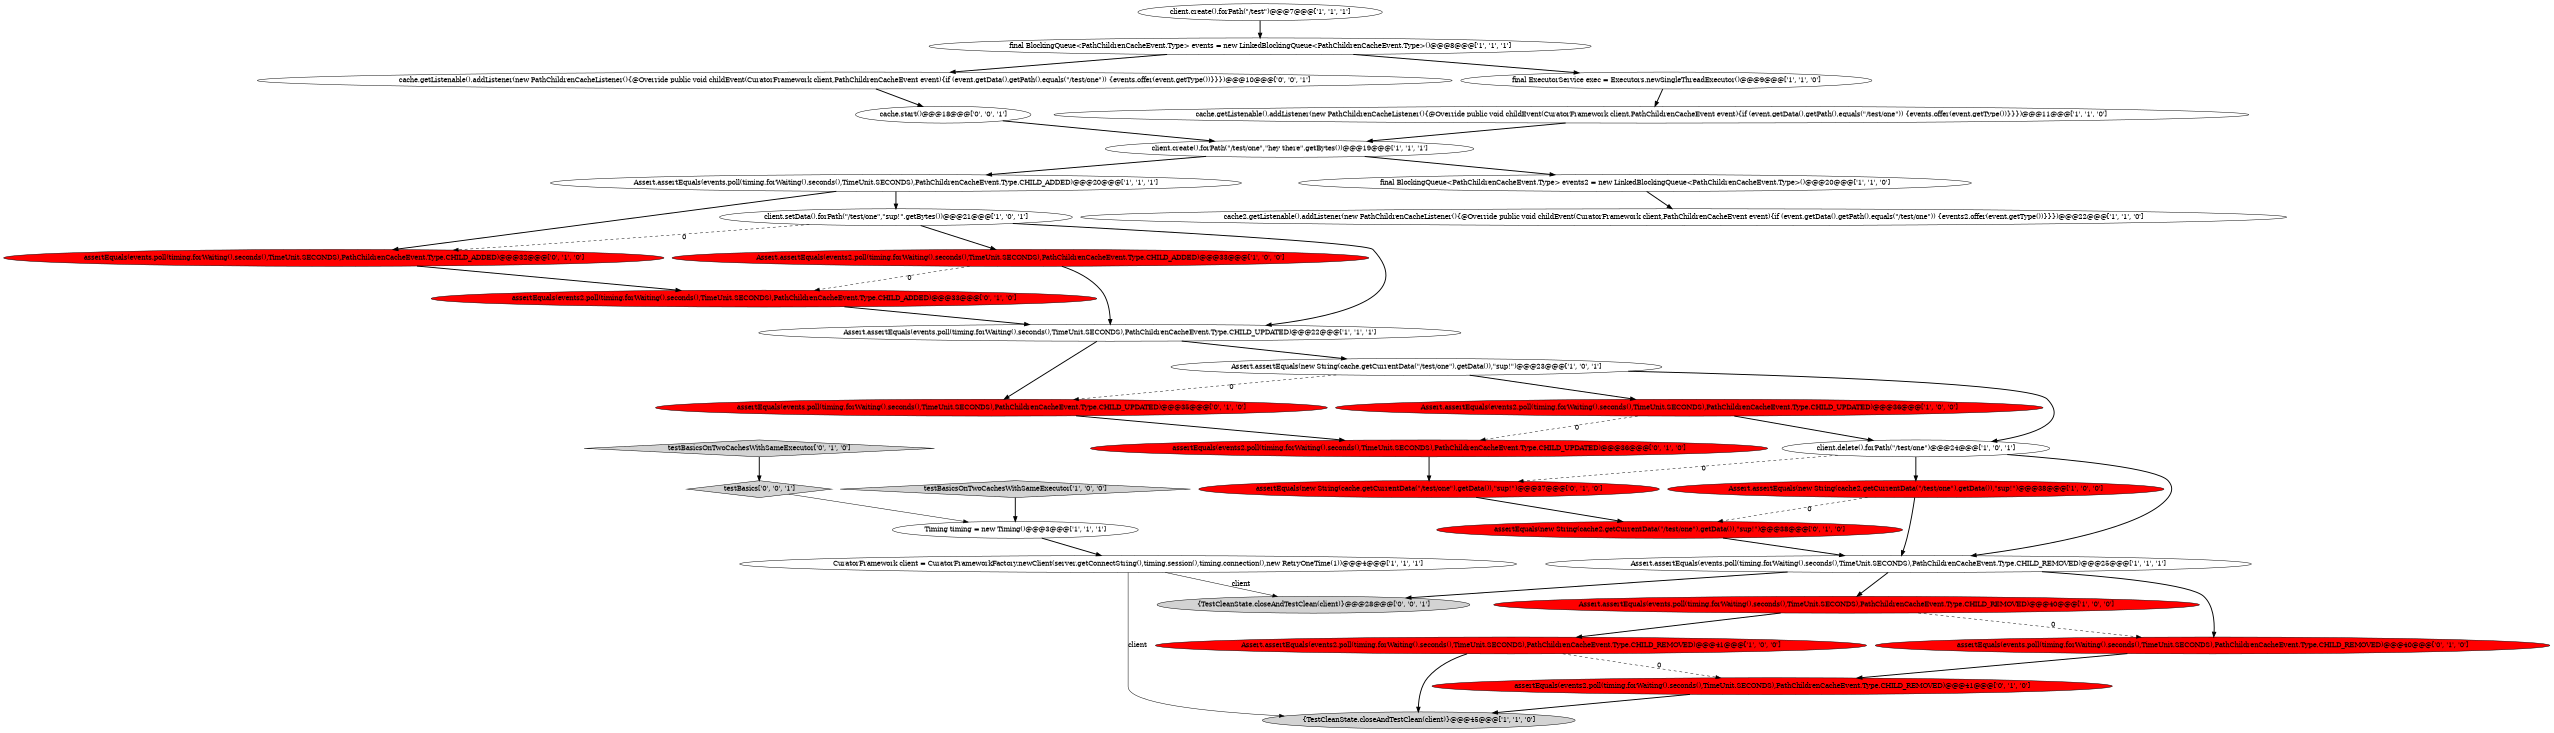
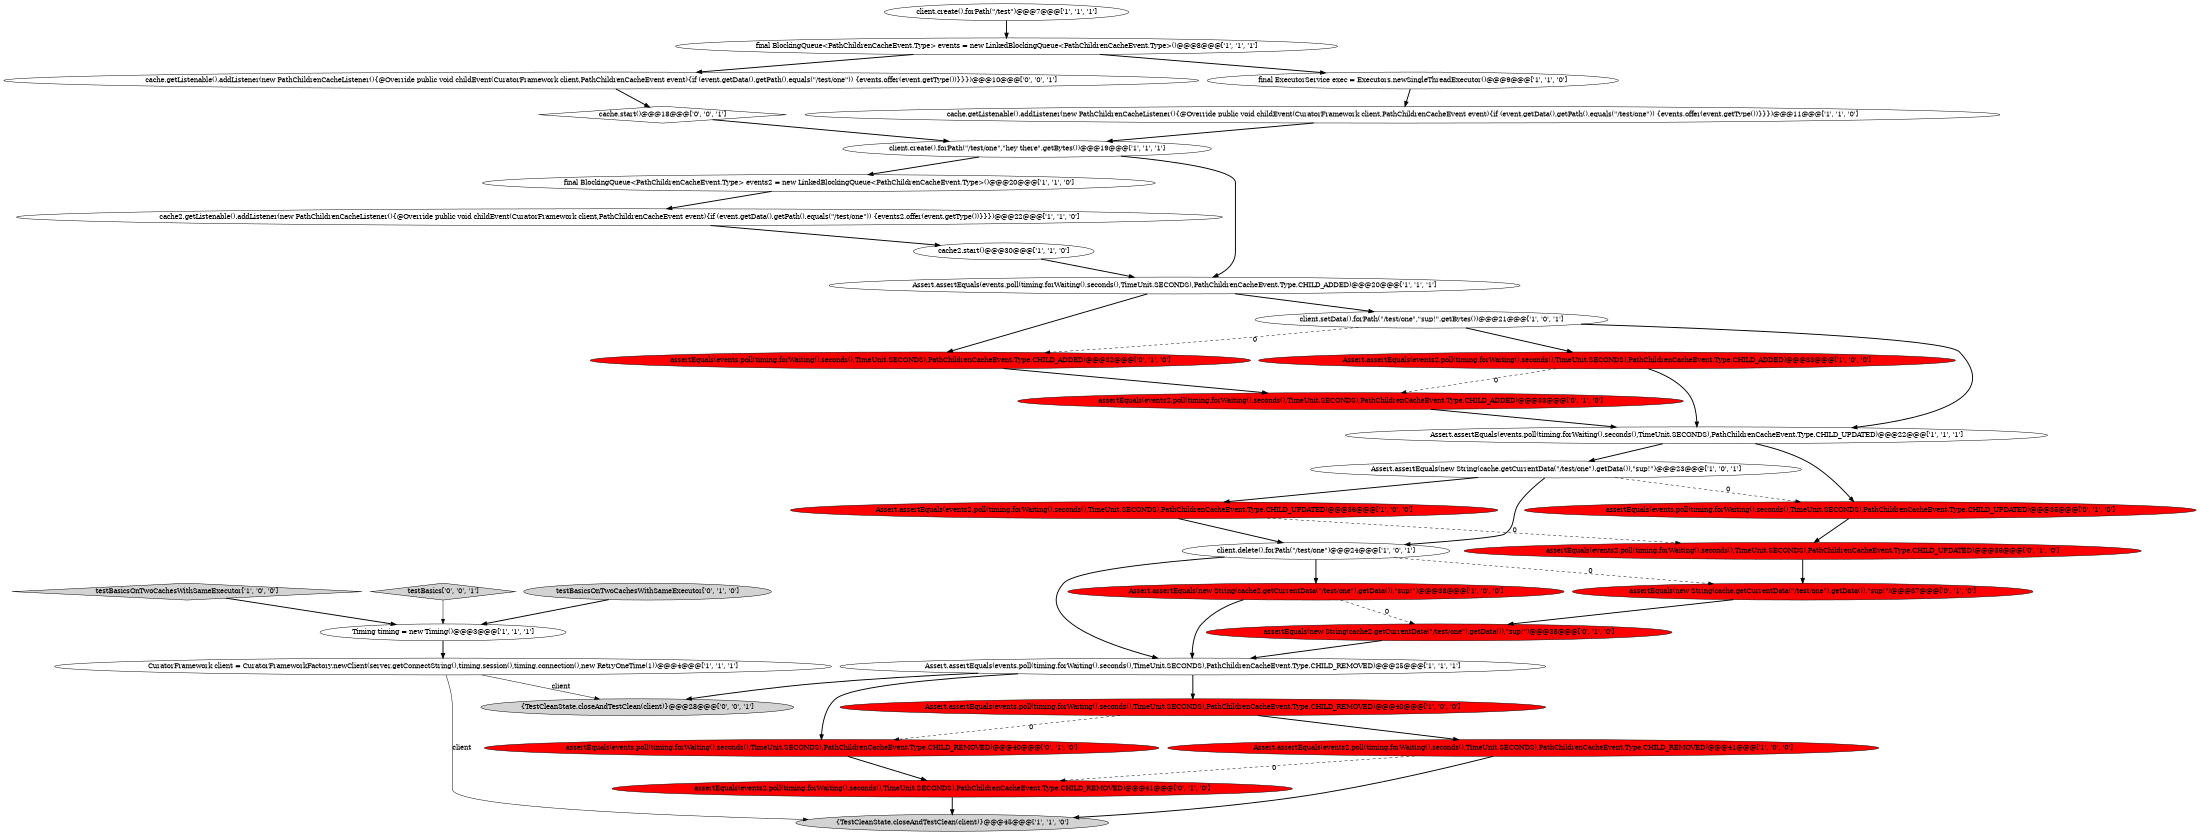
node "cache.start()@@@18@@@['0', '0', '1']": shape ellipse -> diamond
node "cache2.start()@@@30@@@['1', '1', '0']": added
node "testBasicsOnTwoCachesWithSameExecutor['0', '1', '0']": shape diamond -> ellipse
edge "testBasicsOnTwoCachesWithSameExecutor['0', '1', '0']" -> "testBasics['0', '0', '1']": now "testBasicsOnTwoCachesWithSameExecutor['0', '1', '0']" -> "Timing timing = new Timing()@@@3@@@['1', '1', '1']"
